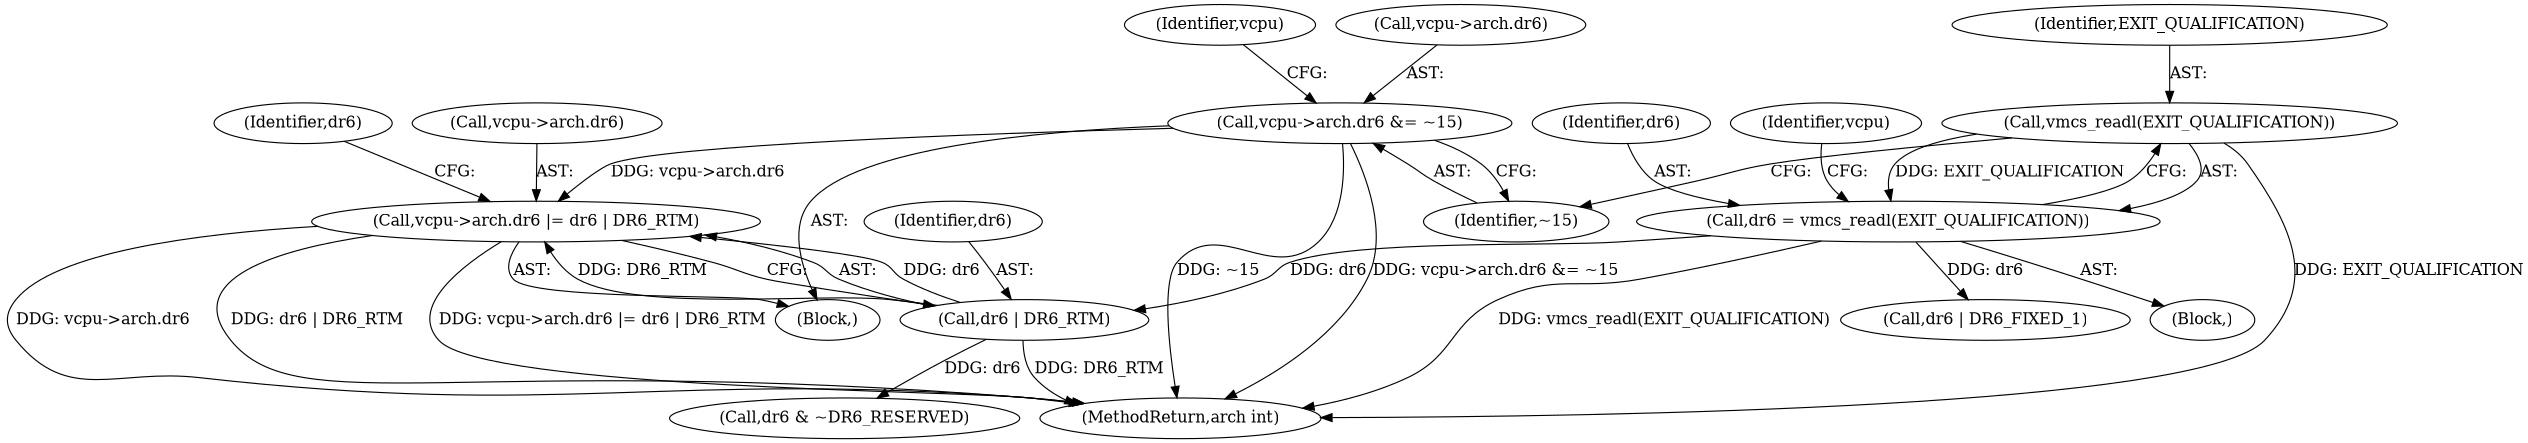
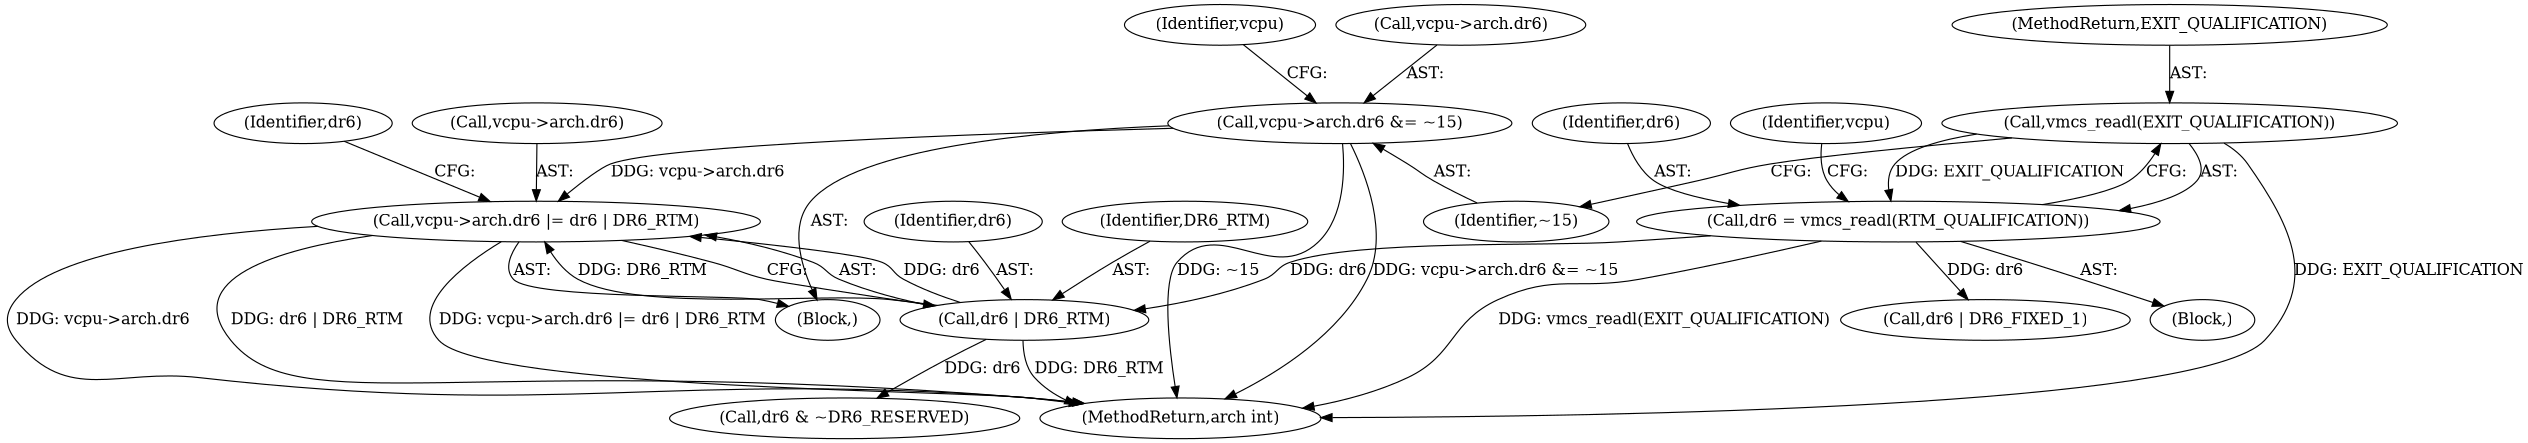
node "(Identifier,EXIT_QUALIFICATION)": label "(Identifier,EXIT_QUALIFICATION)" -> "(MethodReturn,EXIT_QUALIFICATION)"
edge "(Call,vcpu->arch.dr6 &= ~15)" -> "(Identifier,~15)": removed, label "CFG:"
node "(Identifier,DR6_RTM)": added
node "(Call,dr6 = vmcs_readl(EXIT_QUALIFICATION))": label "(Call,dr6 = vmcs_readl(EXIT_QUALIFICATION))" -> "(Call,dr6 = vmcs_readl(RTM_QUALIFICATION))"
